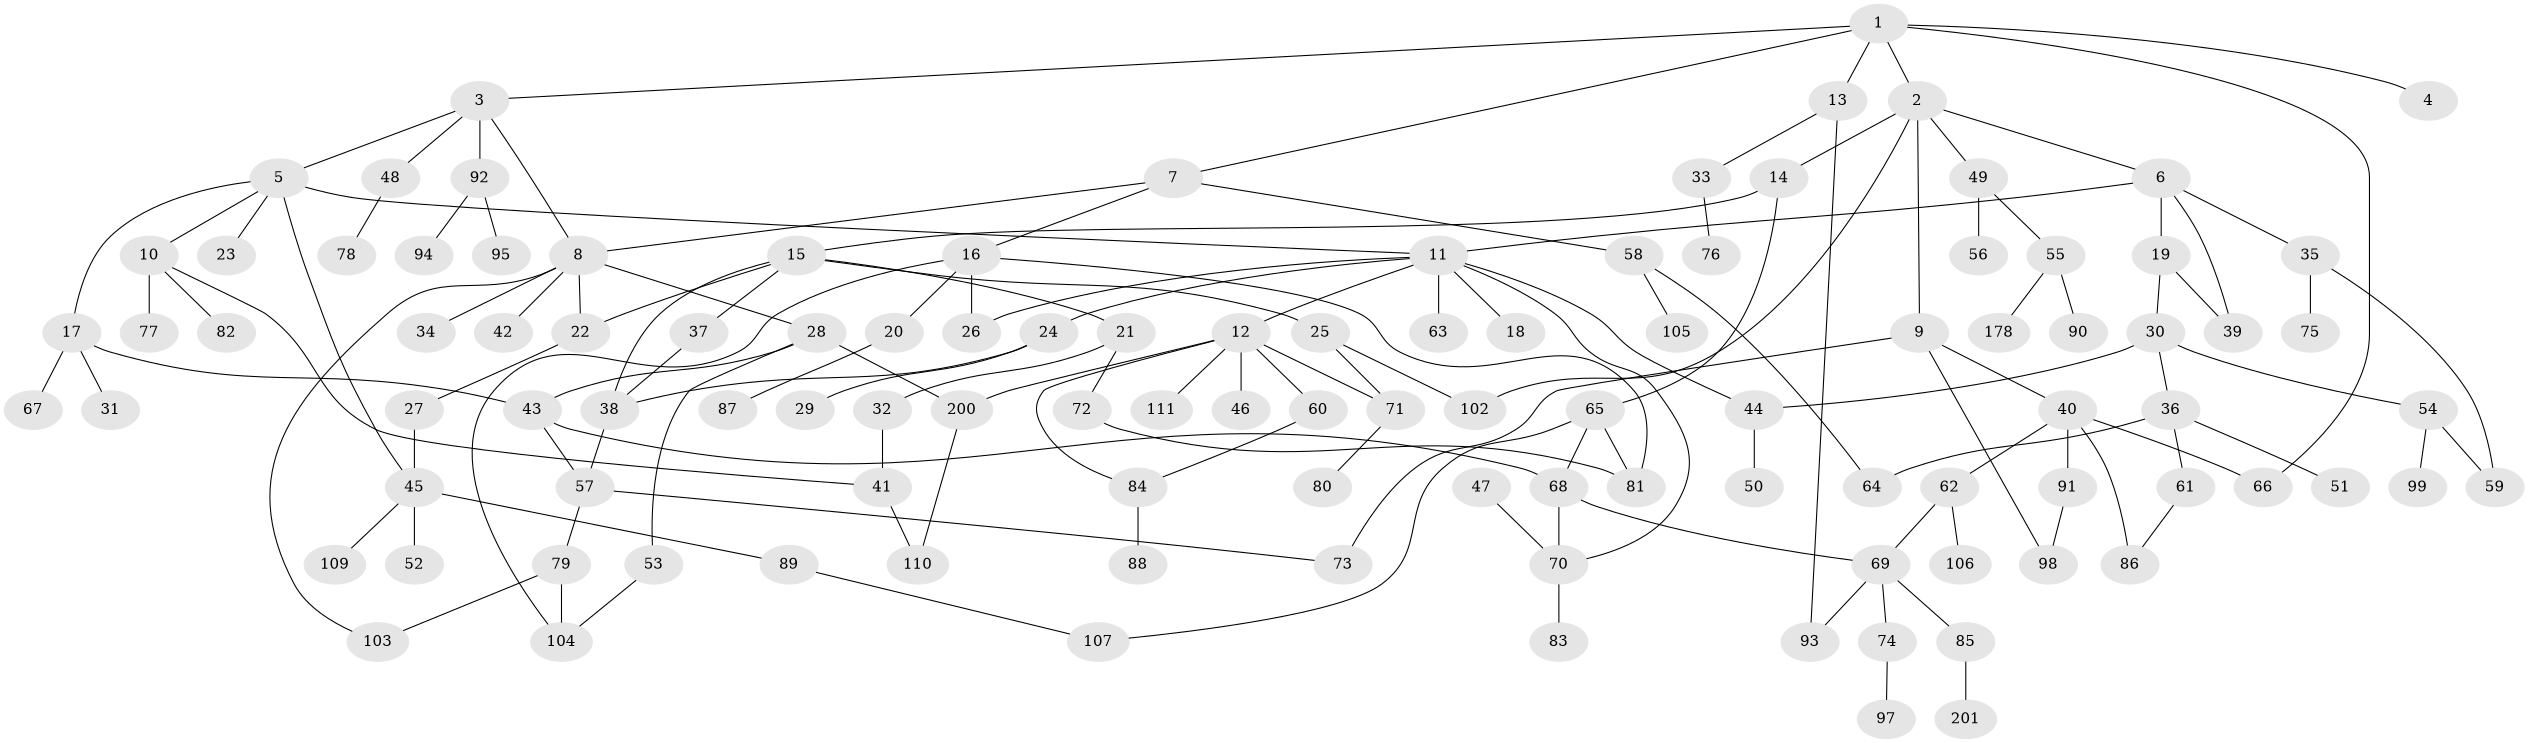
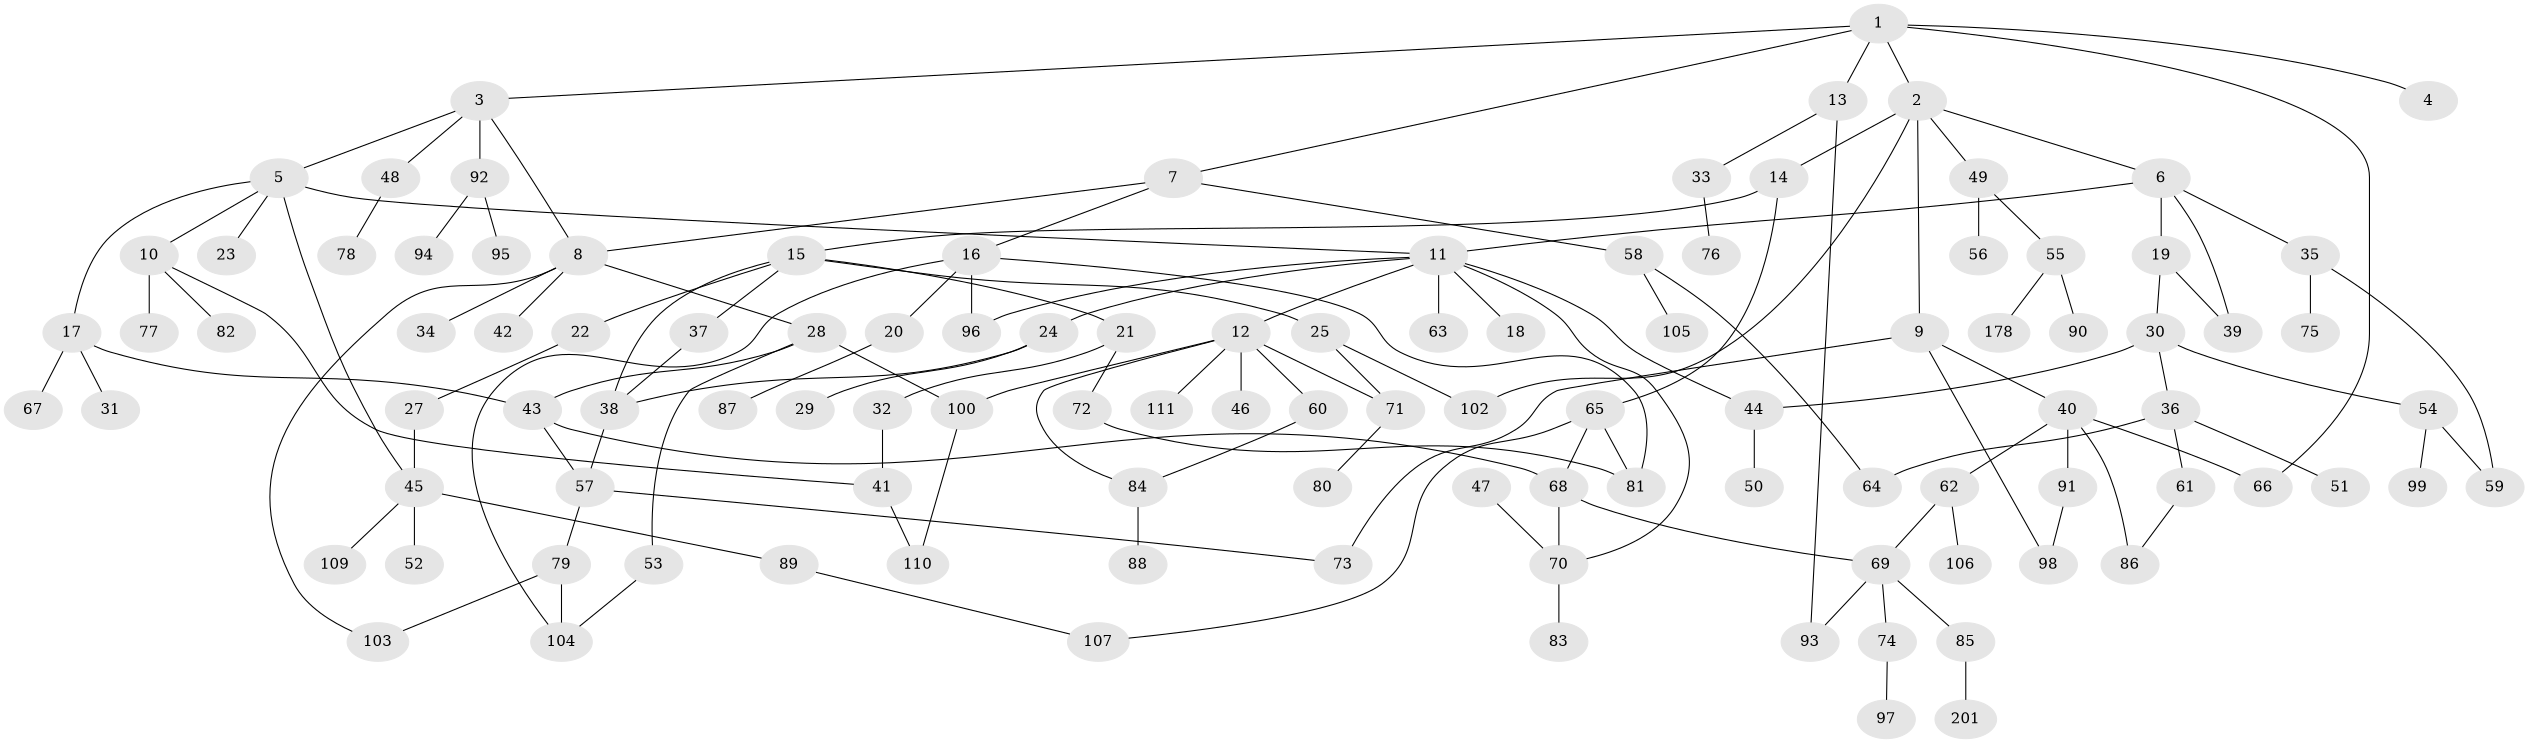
edge "8" -- "22": removed
node "26": label "26" -> "96"
node "200": label "200" -> "100"
